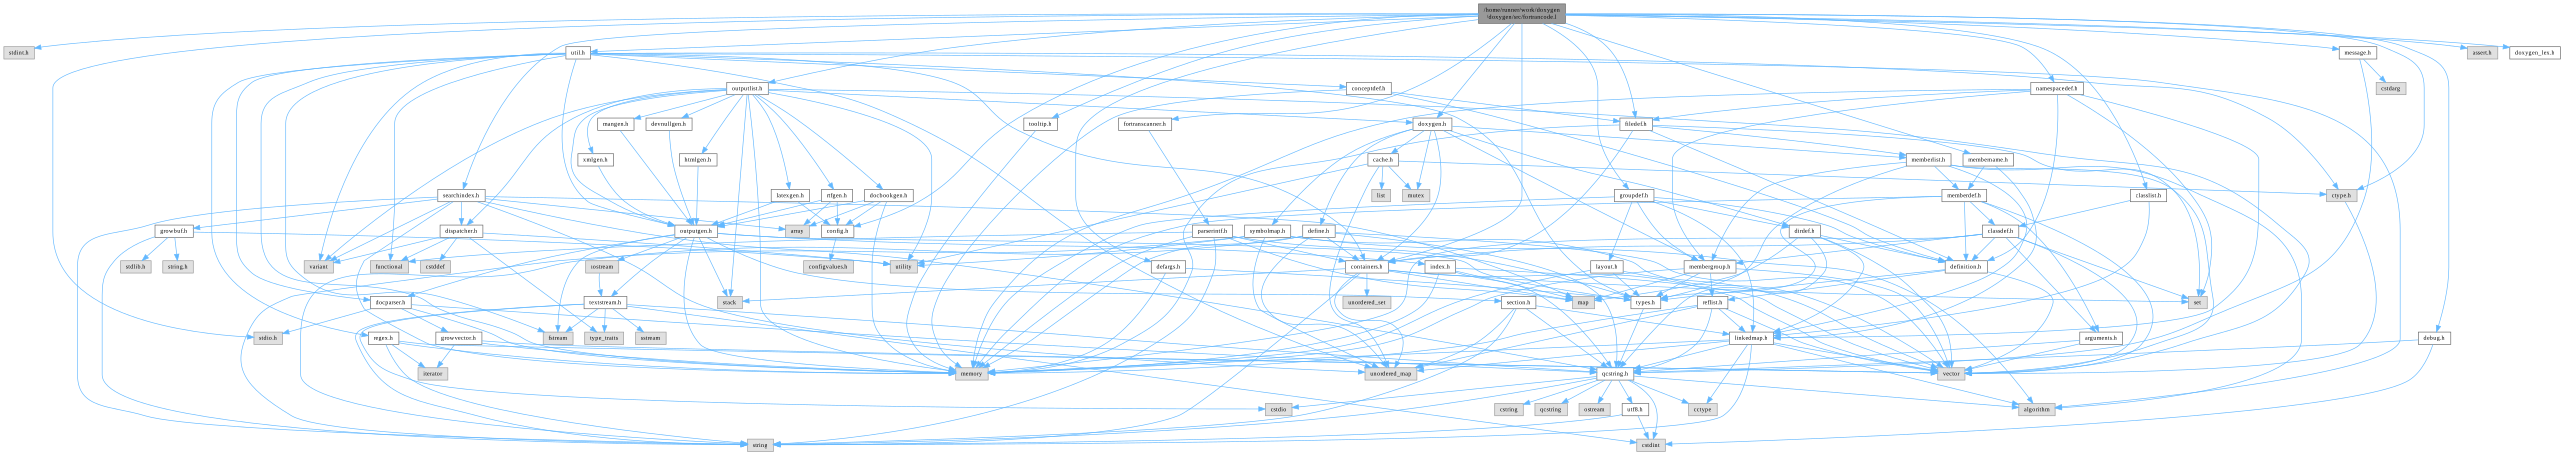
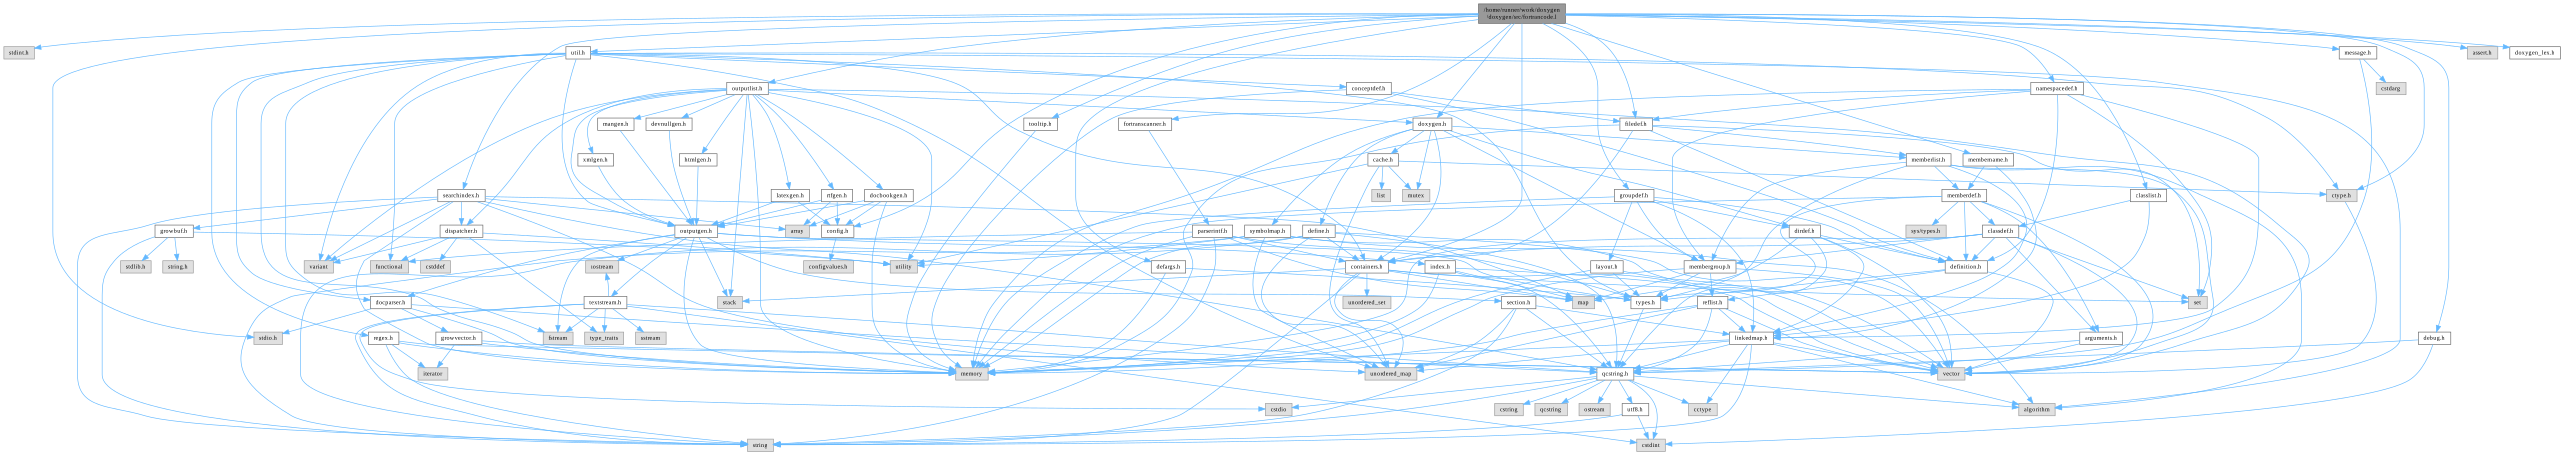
node "sys/types.h": added
edge "iostream" -> "textstream.h": reversed
